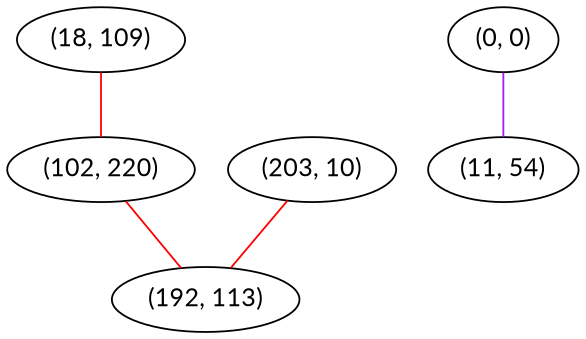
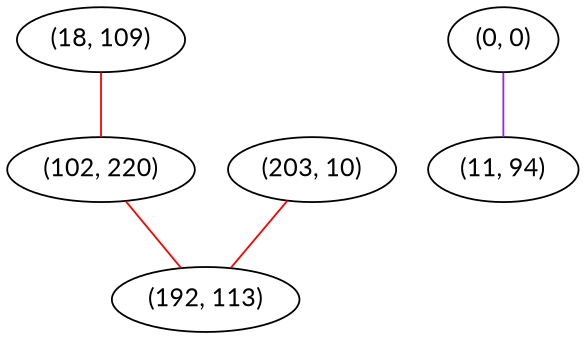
node "(11, 54)": label "(11, 54)" -> "(11, 94)"
